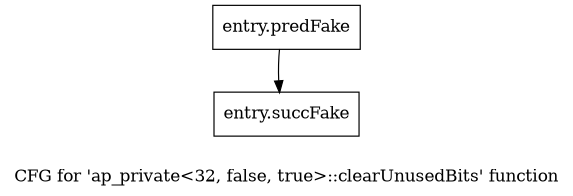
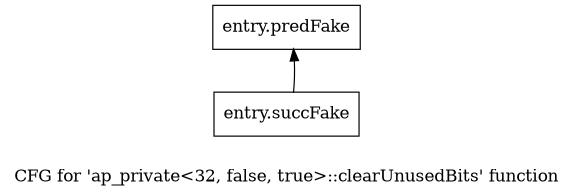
edge "entry.predFake" -> "entry.succFake": reversed
